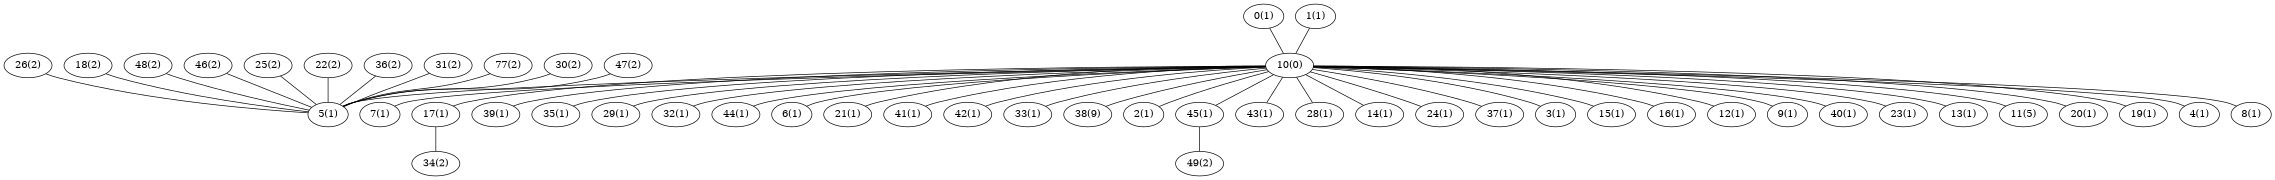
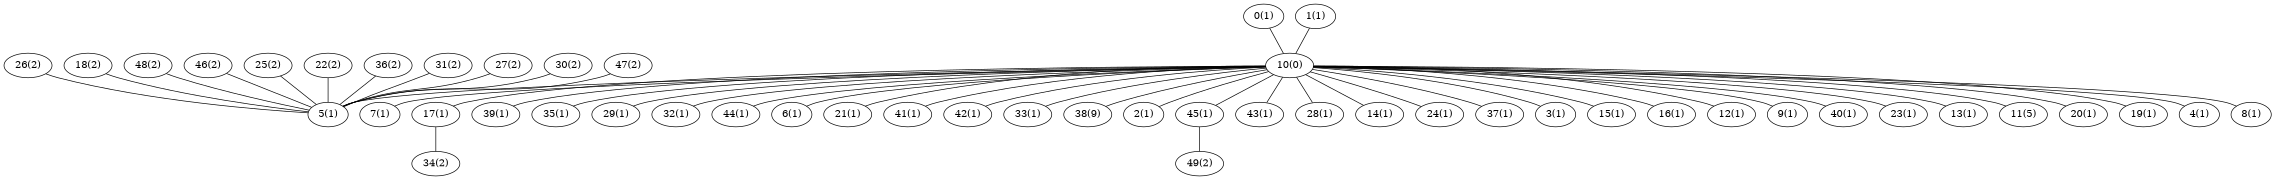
node "77(2)": label "77(2)" -> "27(2)"
